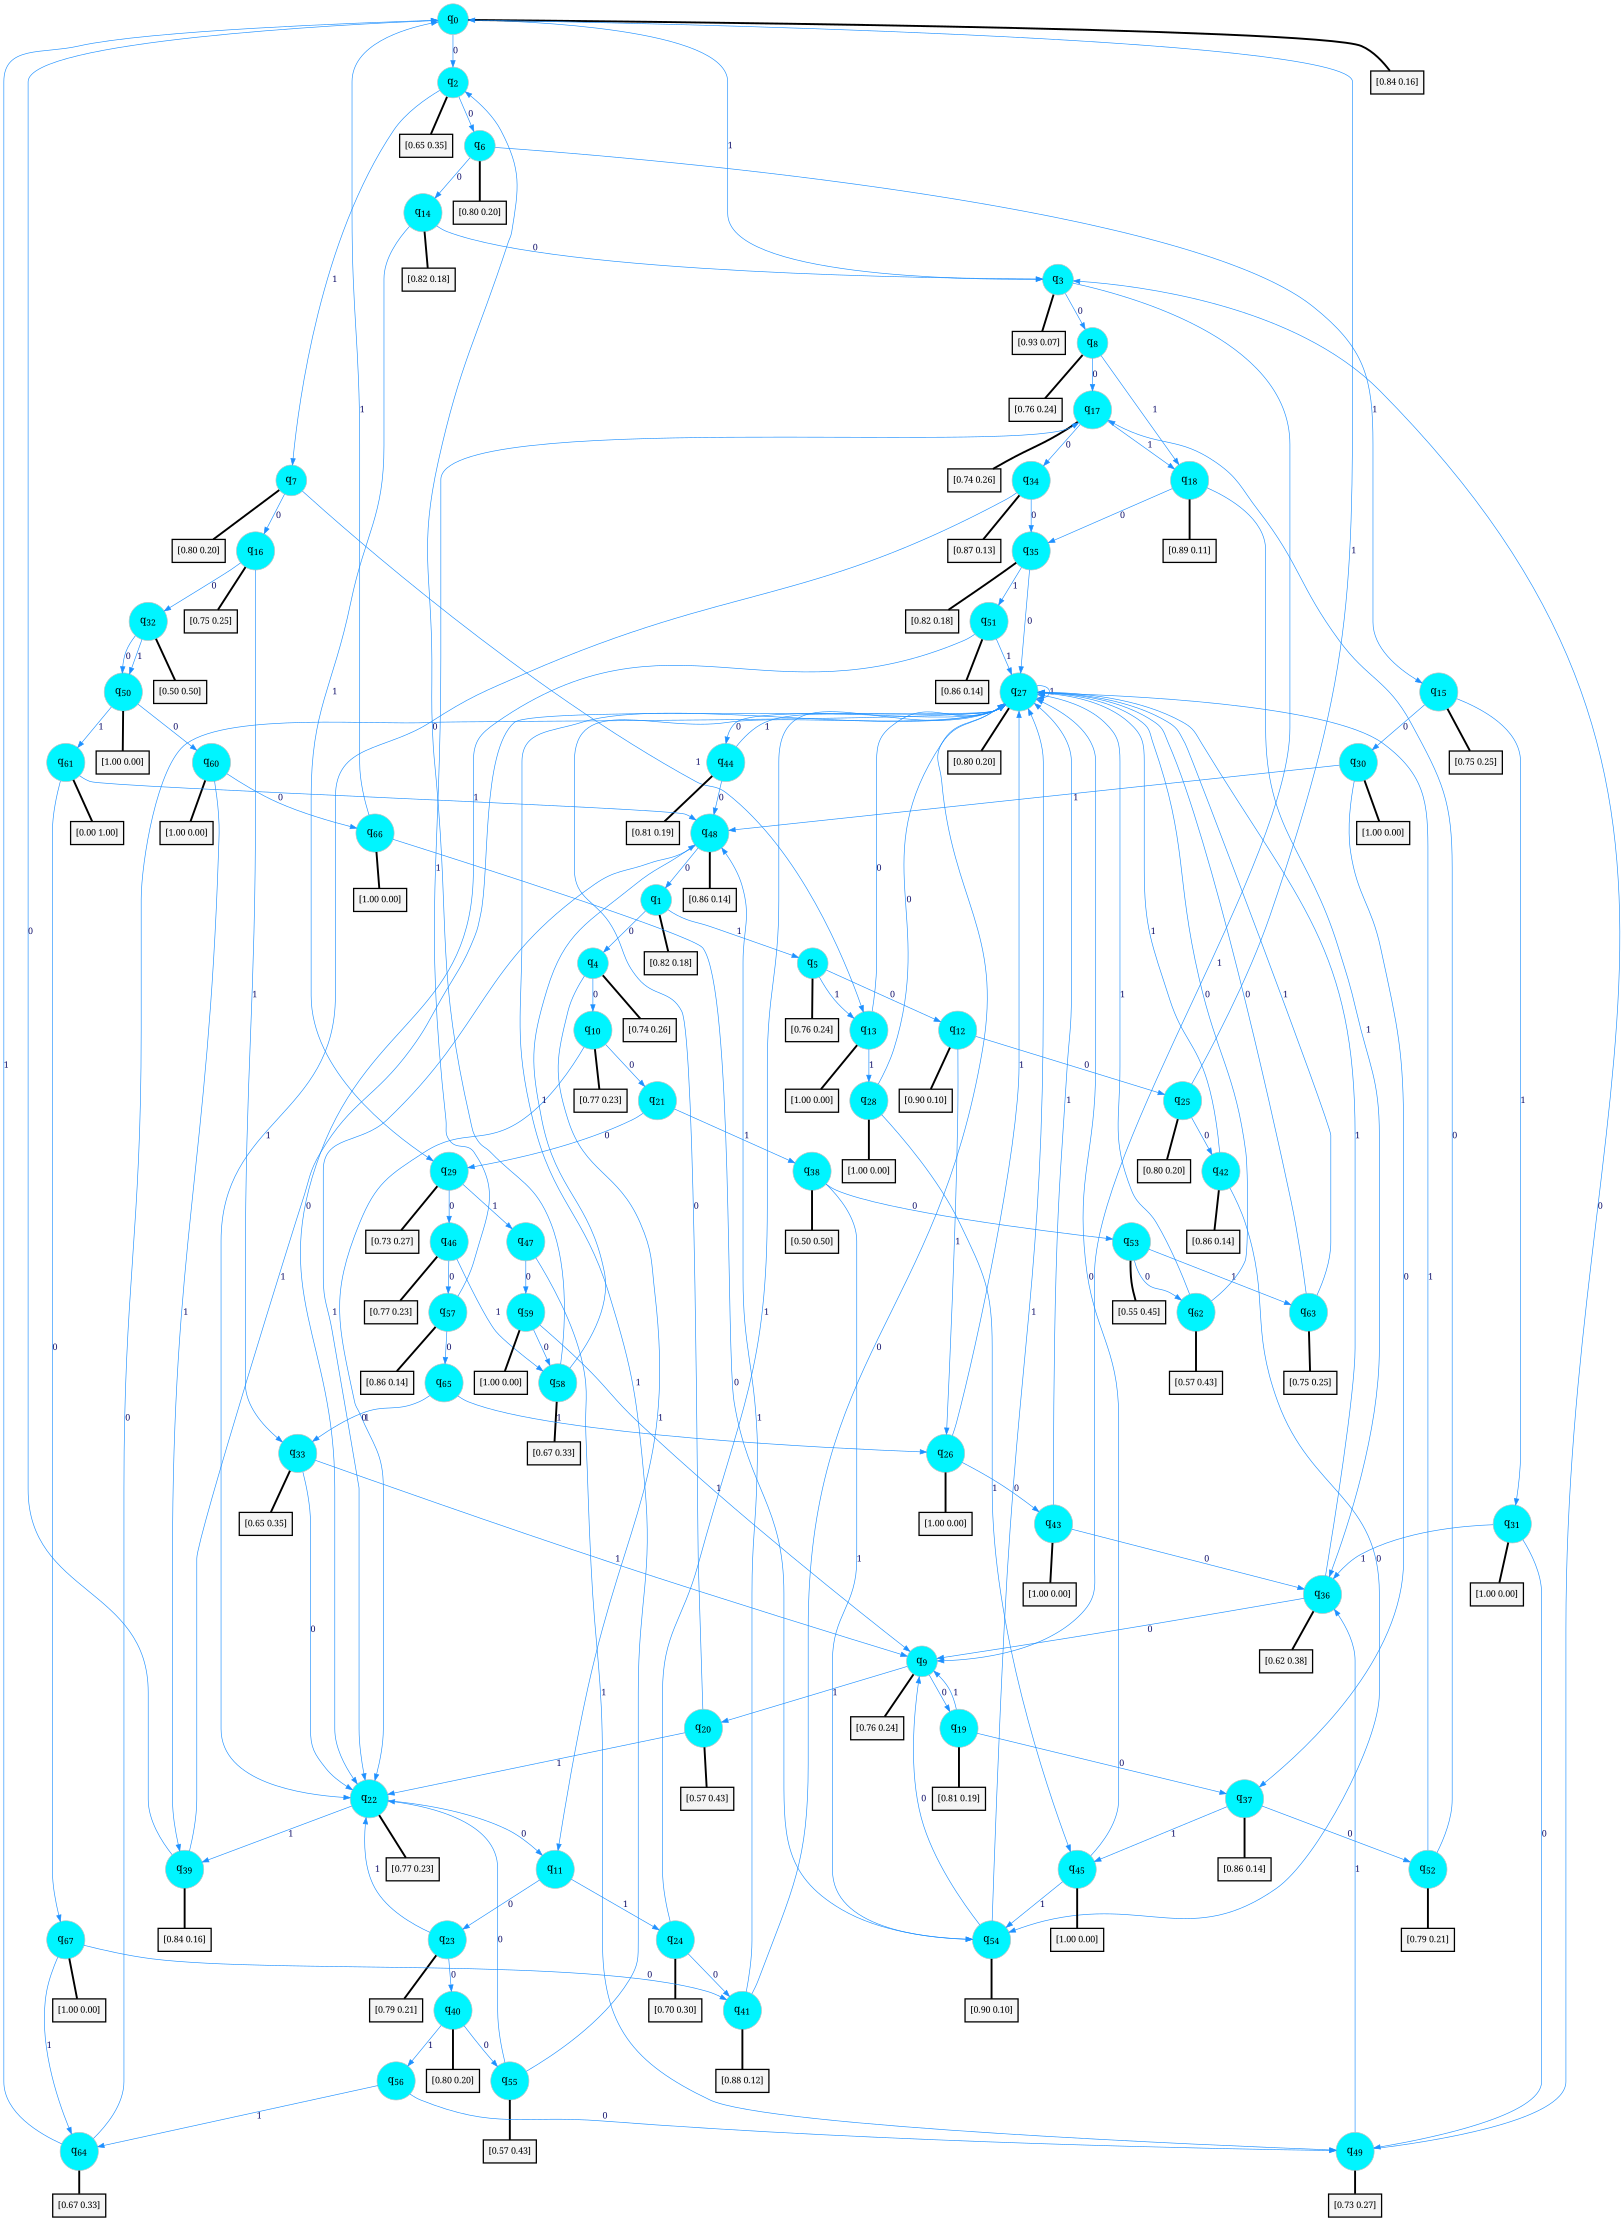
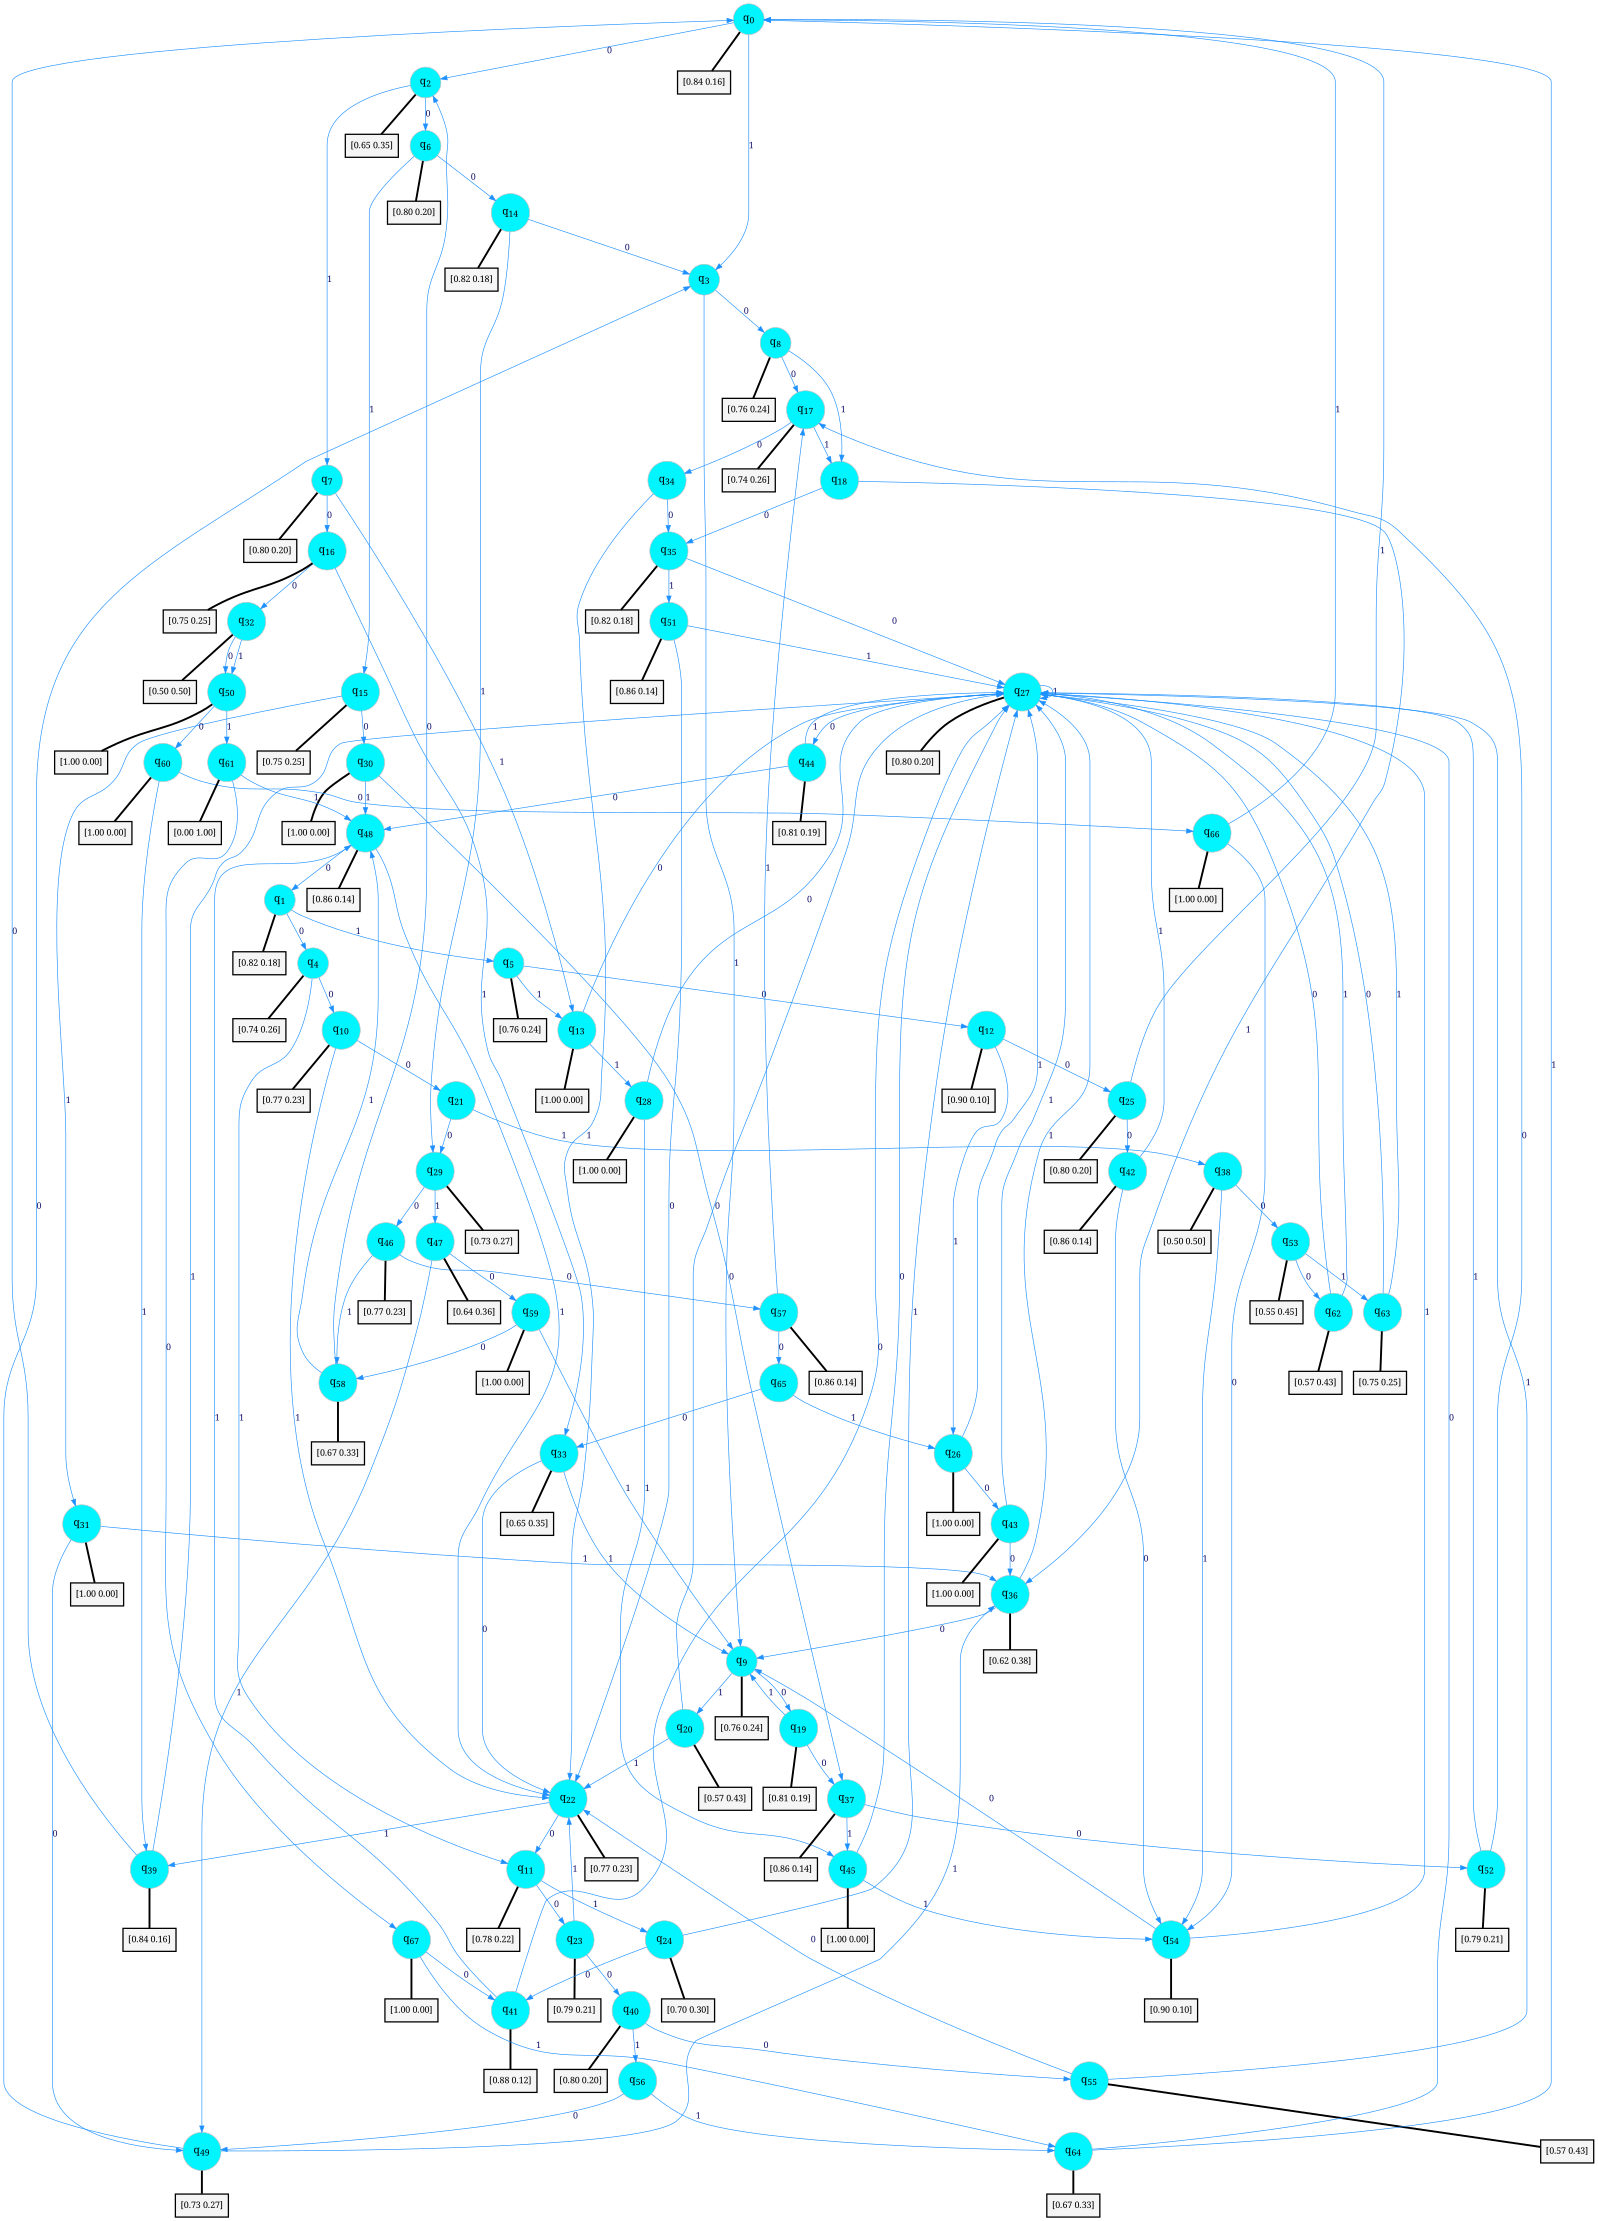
node "[0.93 0.07]": removed
node "[0.87 0.13]": removed
node "[0.89 0.11]": removed
node "[0.64 0.36]": added
node "[0.78 0.22]": added
